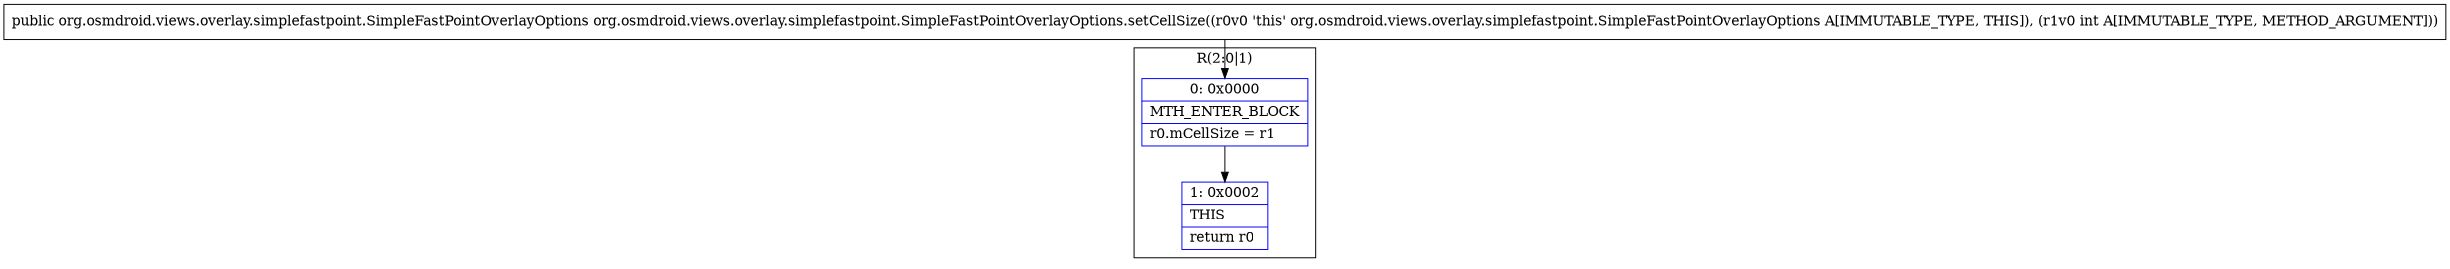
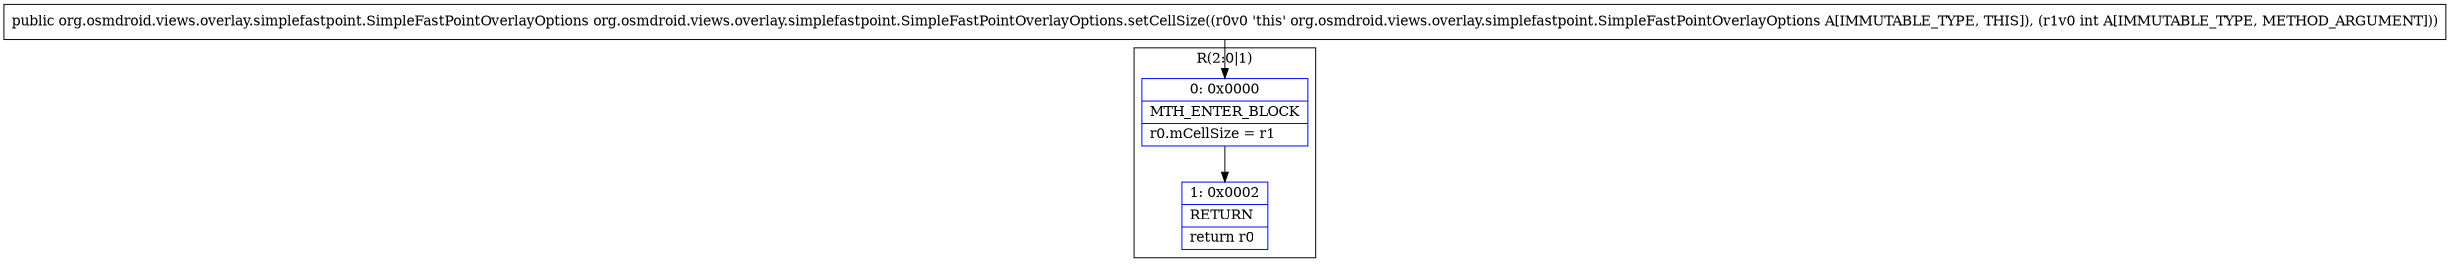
node "1: 0x0002": text "THIS" -> "RETURN"
